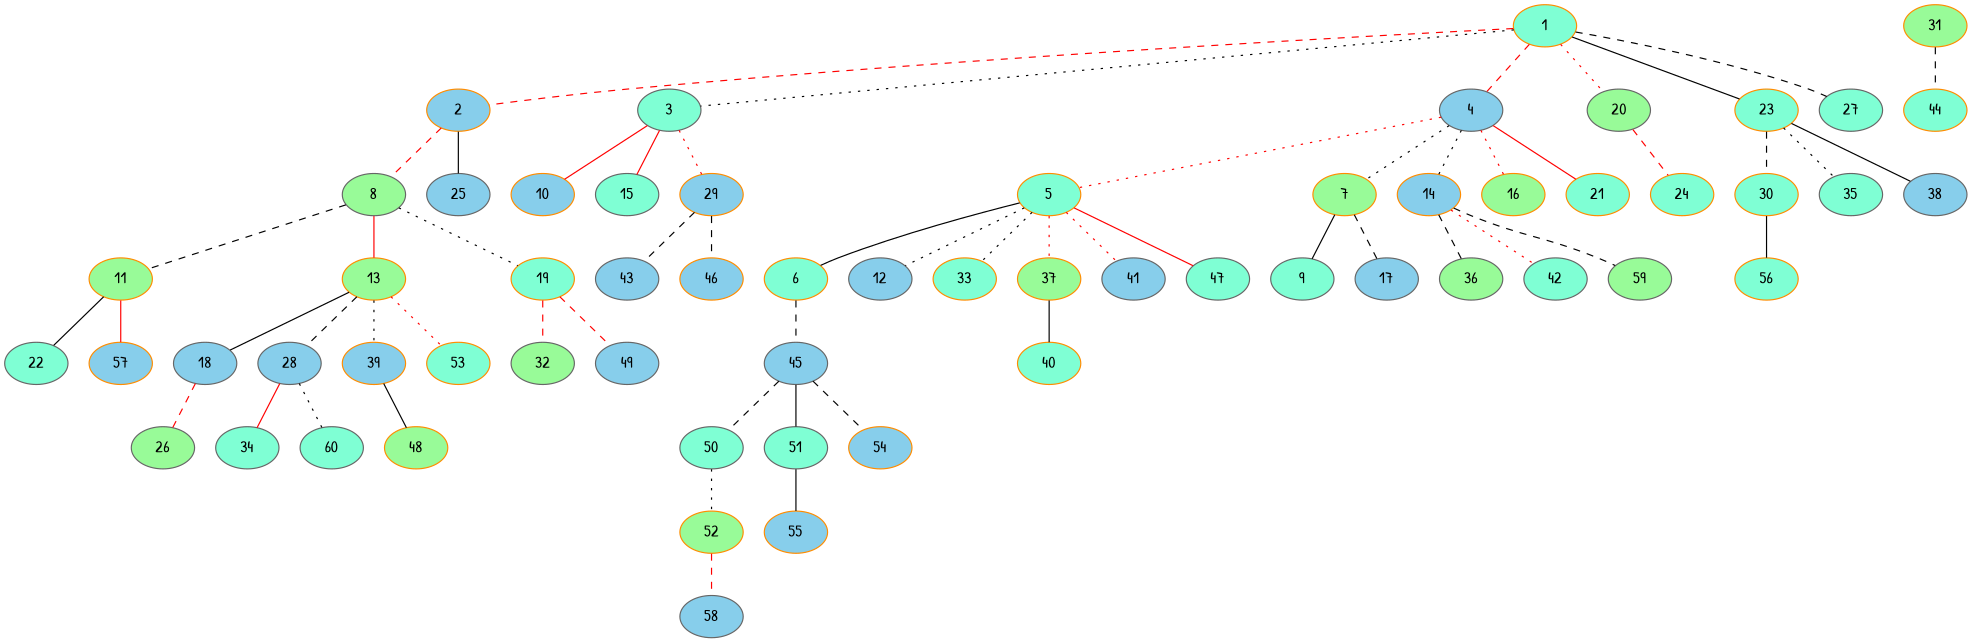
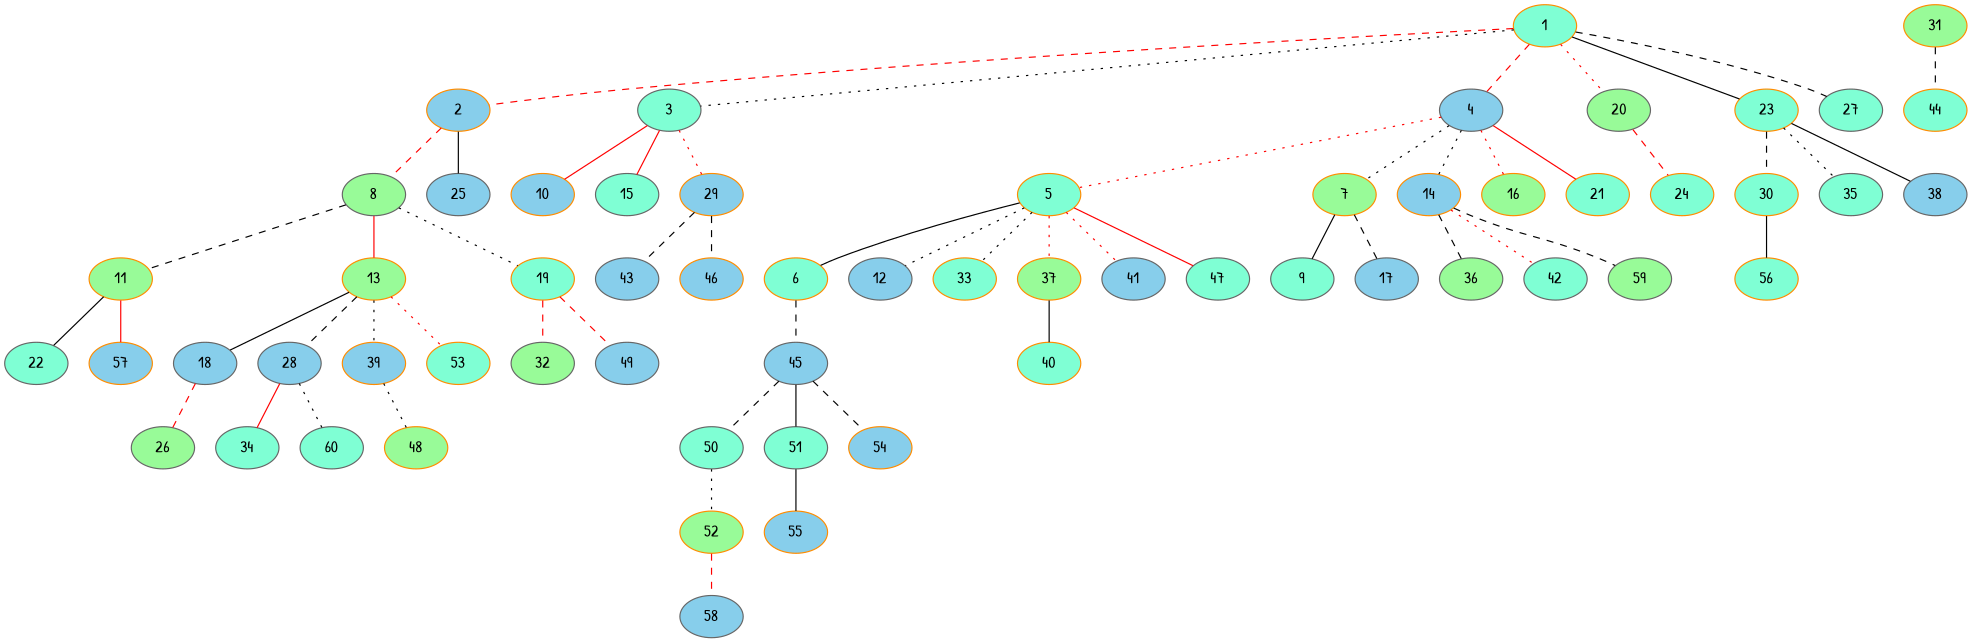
edge "39" -- "48": style solid -> dotted
